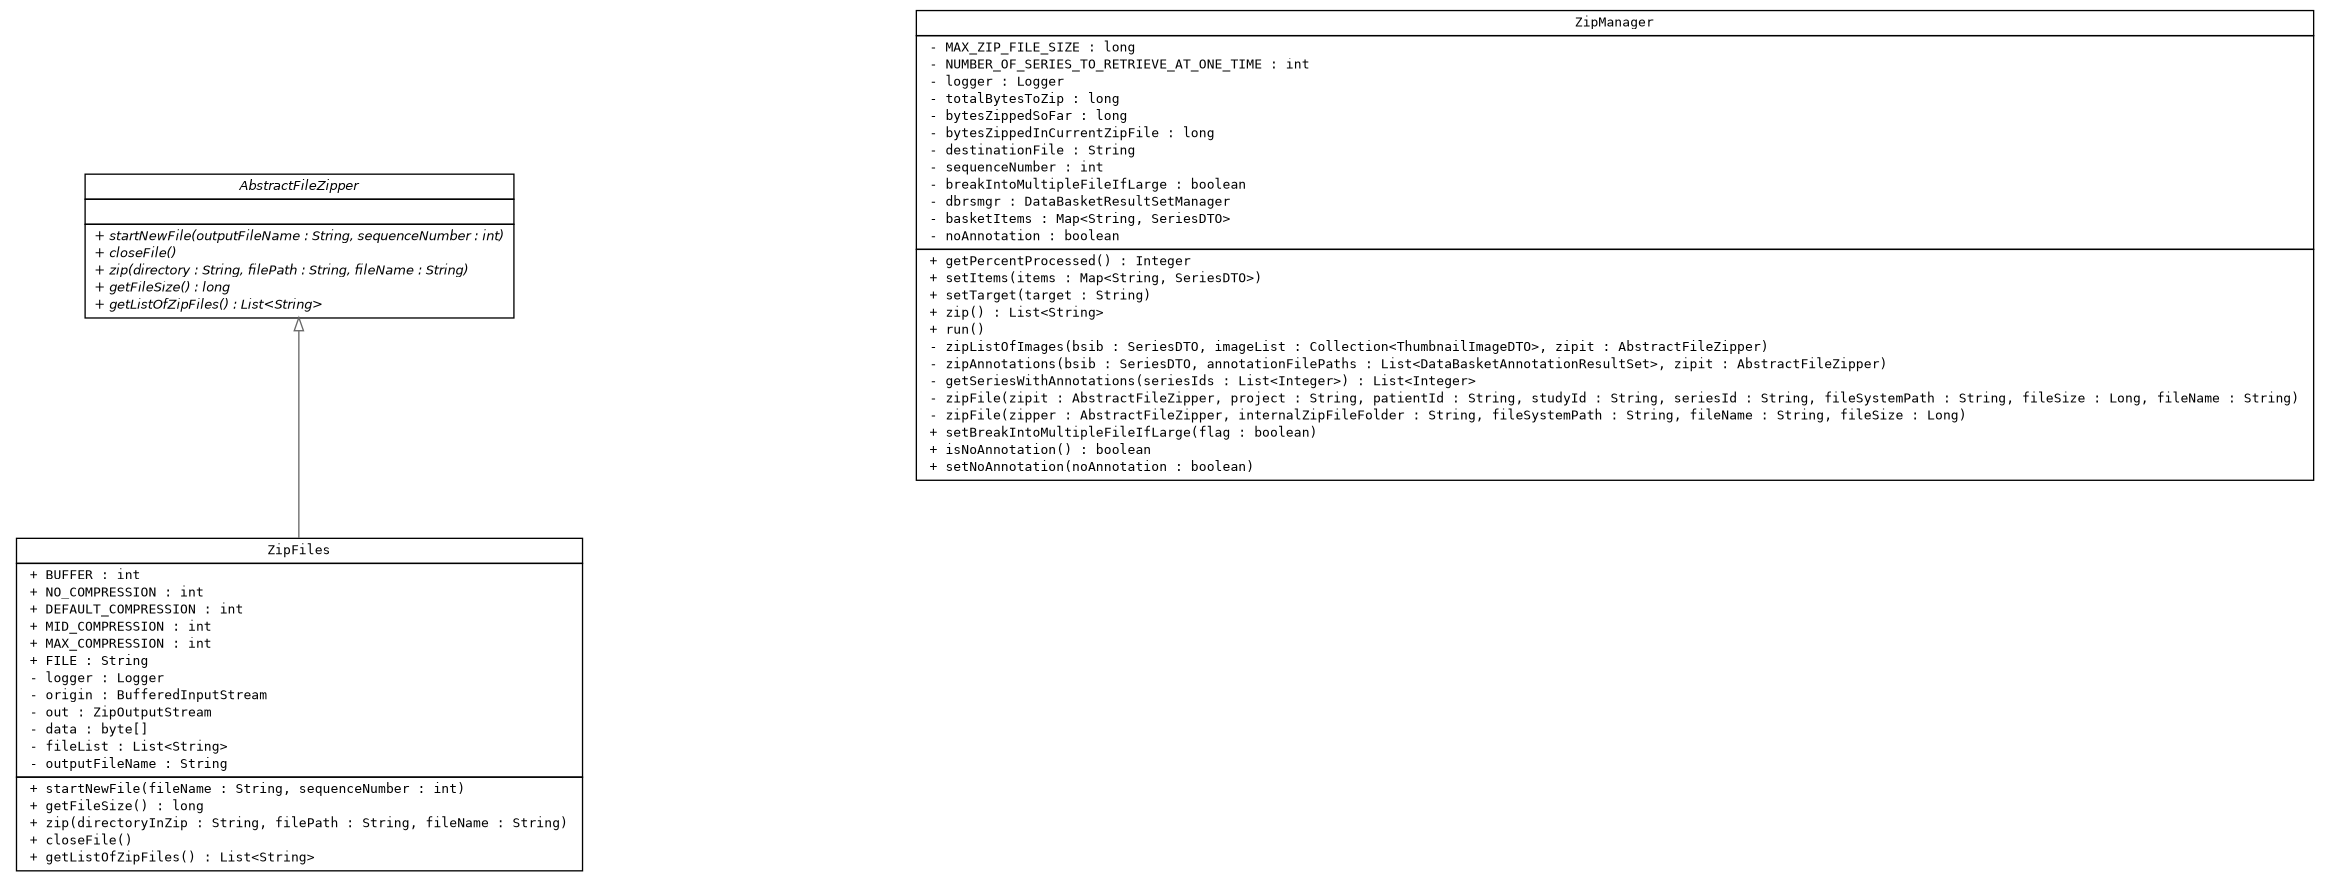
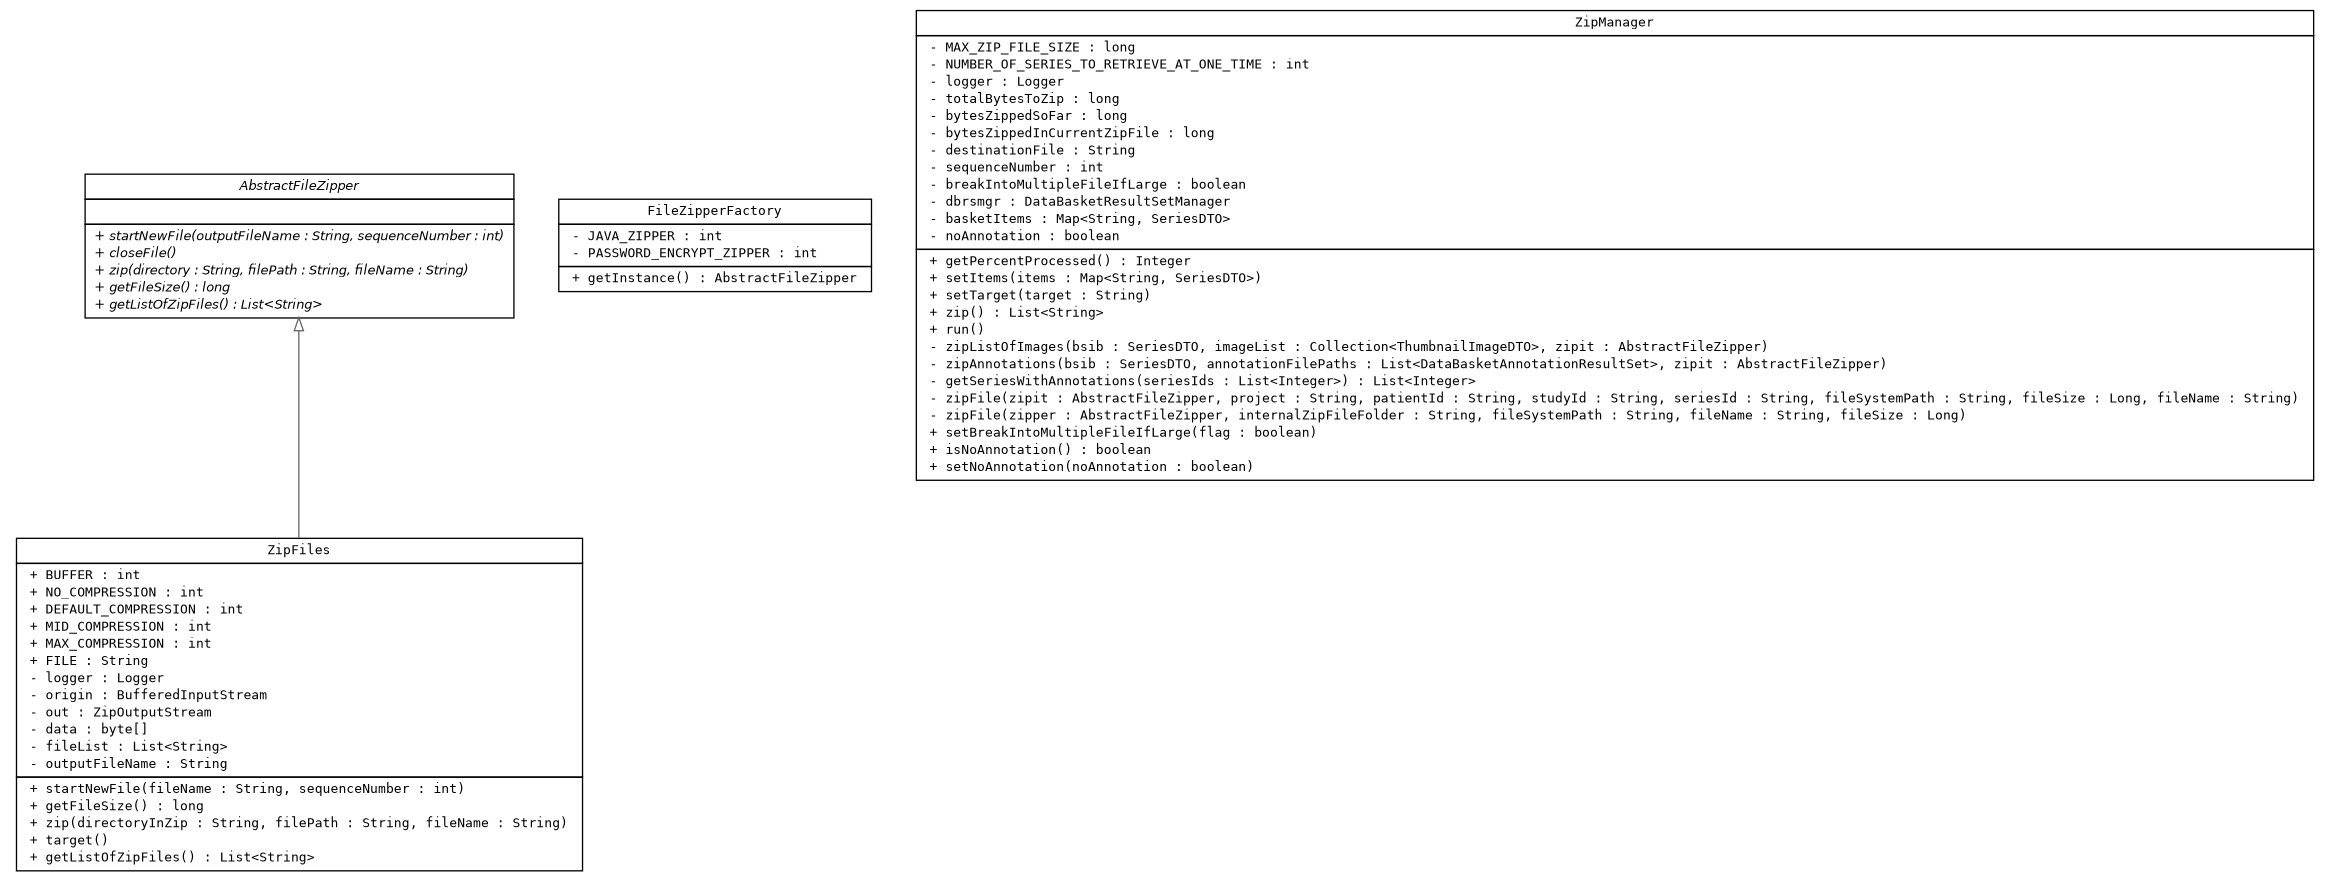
node "FileZipperFactory": added
node "ZipFiles": text "+ closeFile()" -> "+ target()"
